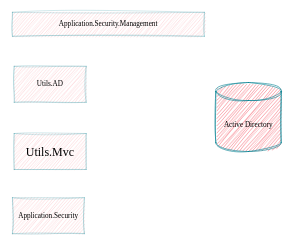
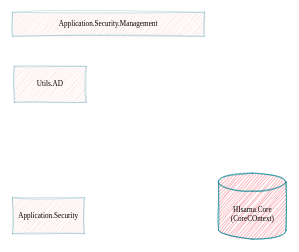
node "Active Directory": removed
node "Utils.Mvc": removed
node "HIsarna.Core (CoreCOntext)": added
